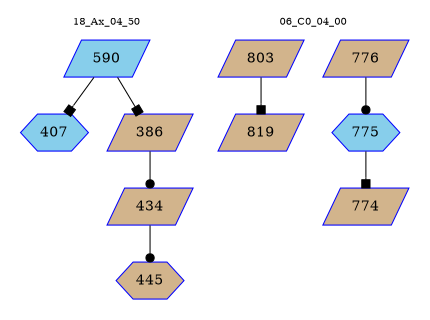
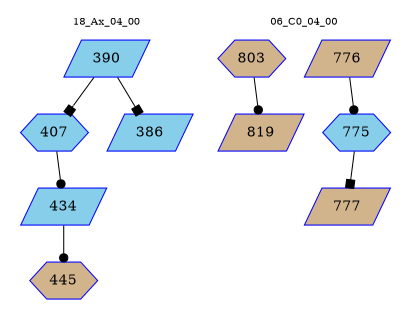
cluster "18_Ax_04_50": label "18_Ax_04_50" -> "18_Ax_04_00"
node "590": label "590" -> "390"
node "803": shape parallelogram -> hexagon
edge "803" -> "819": arrowhead box -> dot
node "386": fillcolor tan -> skyblue
edge "386" -> "434": now "407" -> "434"
node "434": fillcolor tan -> skyblue
node "774": label "774" -> "777"
